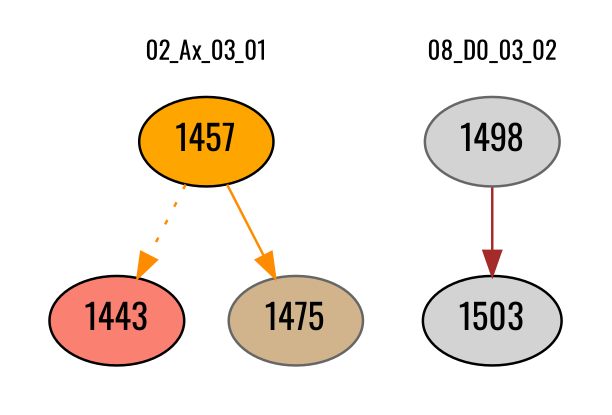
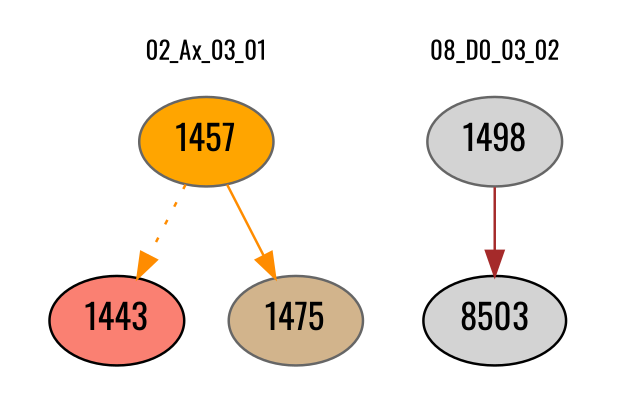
node "1457": color black -> gray40
node "1503": label "1503" -> "8503"
